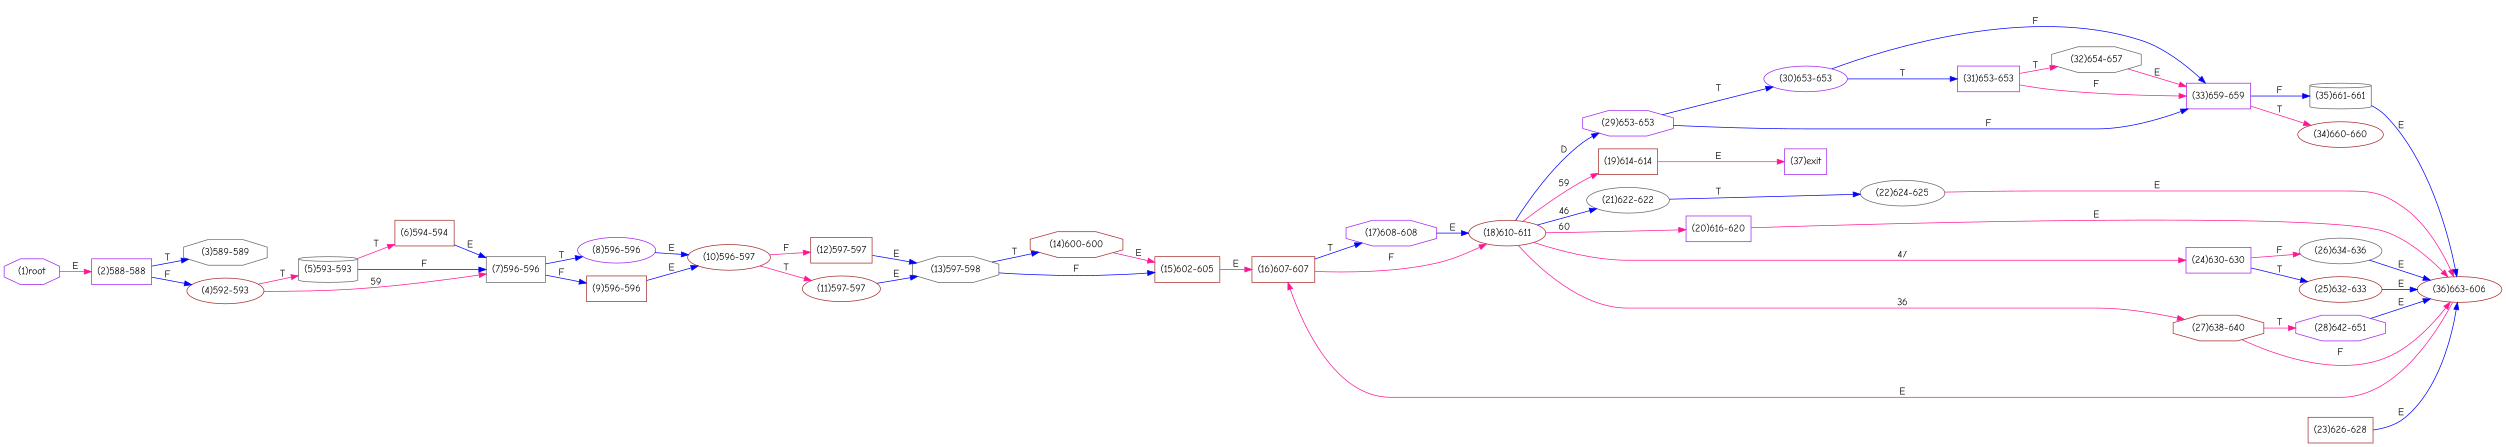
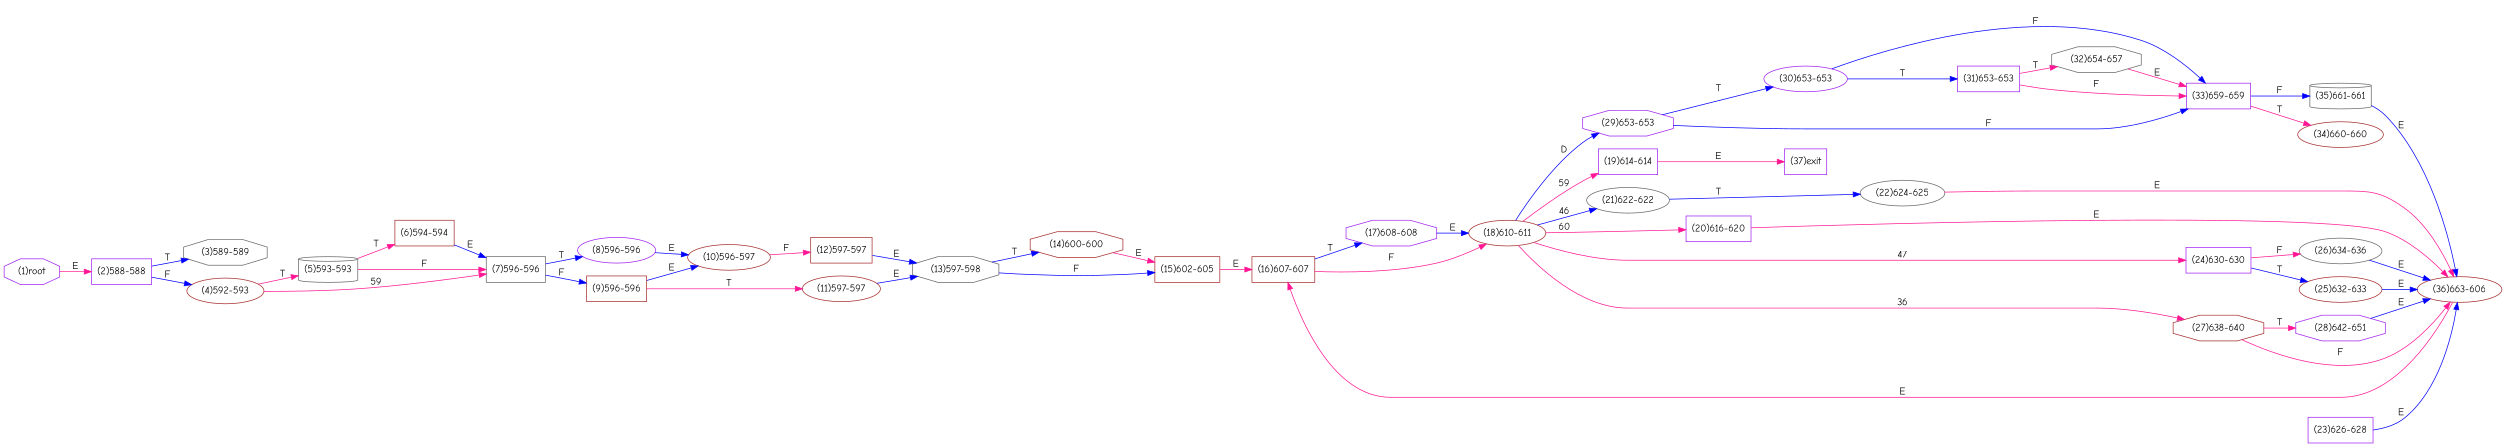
node "(19)614-614": color brown -> purple
edge "(5)593-593" -> "(7)596-596": color blue -> deeppink
edge "(10)596-597" -> "(11)597-597": now "(9)596-596" -> "(11)597-597"
node "(23)626-628": color brown -> purple
